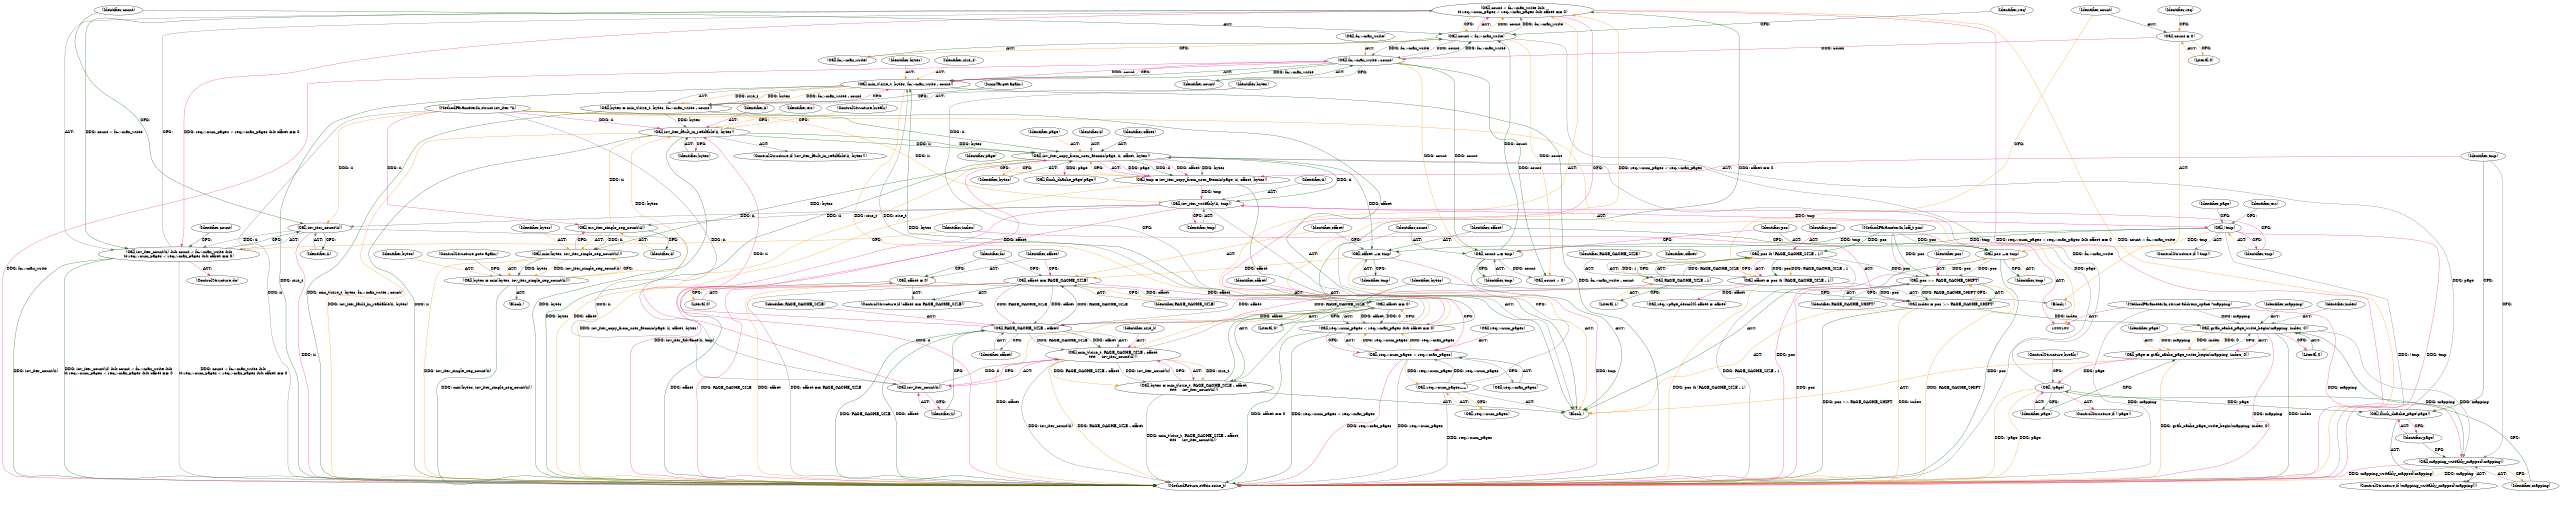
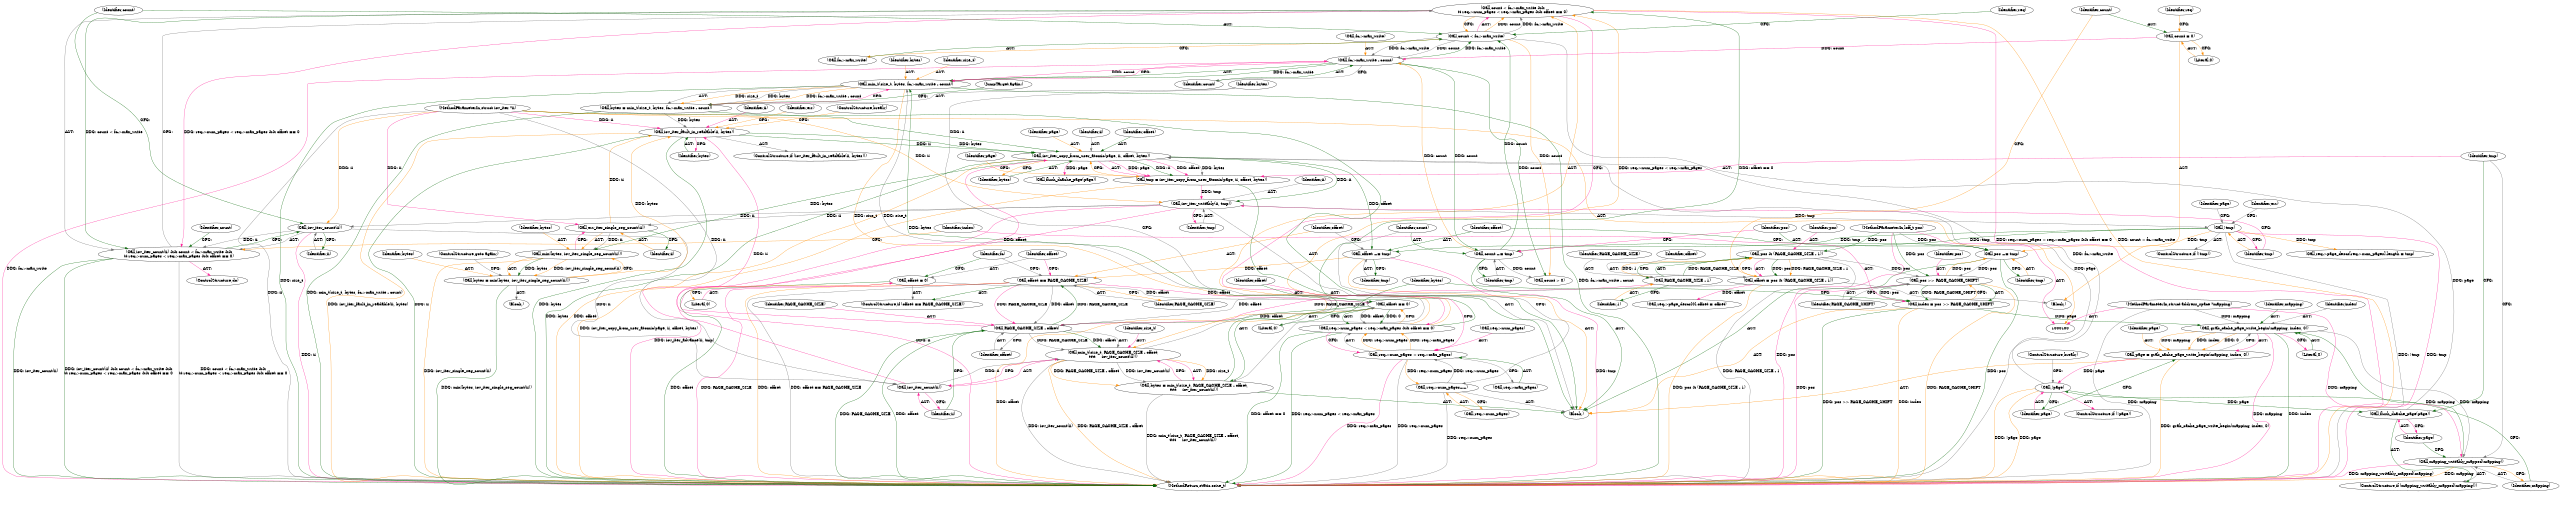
edge "(Call,iov_iter_writably(ii, tmp))" -> "(Call,!tmp)": color deeppink -> gray40
node "(Call,req->page_descs[req->num_pages].length = tmp)": added
node "(Literal,1)": label "(Literal,1)" -> "(Identifier,1)"
edge "(Call,index = pos >> PAGE_CACHE_SHIFT)" -> "(Call,grab_cache_page_write_begin(mapping, index, 0))": label "DDG: index" -> "DDG: page"
